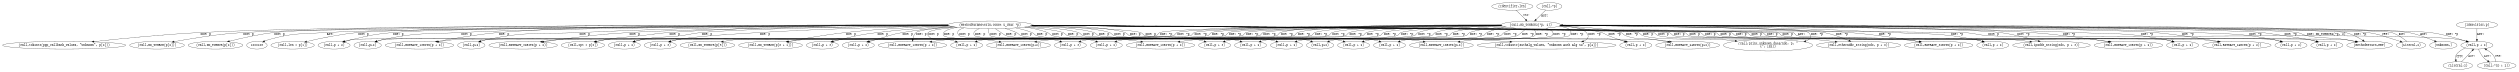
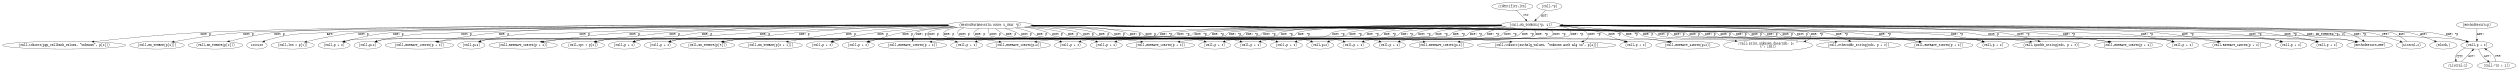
node "(Identifier,p)": label "(Identifier,p)" -> "(MethodReturn,p)"
edge "(MethodParameterIn,const u_char *p)" -> "(Call,ND_TCHECK(p[5]))": added, label "DDG: p"
edge "(Call,ND_TCHECK2(*p, 2))" -> "(Call,ND_TCHECK(p[6 + i]))": removed, label "DDG: *p"
edge "(MethodParameterIn,const u_char *p)" -> "(MethodReturn,RET)": label "AST: " -> "DDG: p"
node "(Unknown,)": label "(Unknown,)" -> "(Block,)"
